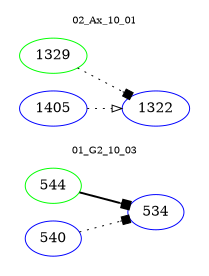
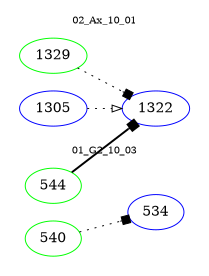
node "1405": label "1405" -> "1305"
edge "544" -> "534": now "544" -> "1322"
node "540": color blue -> green
